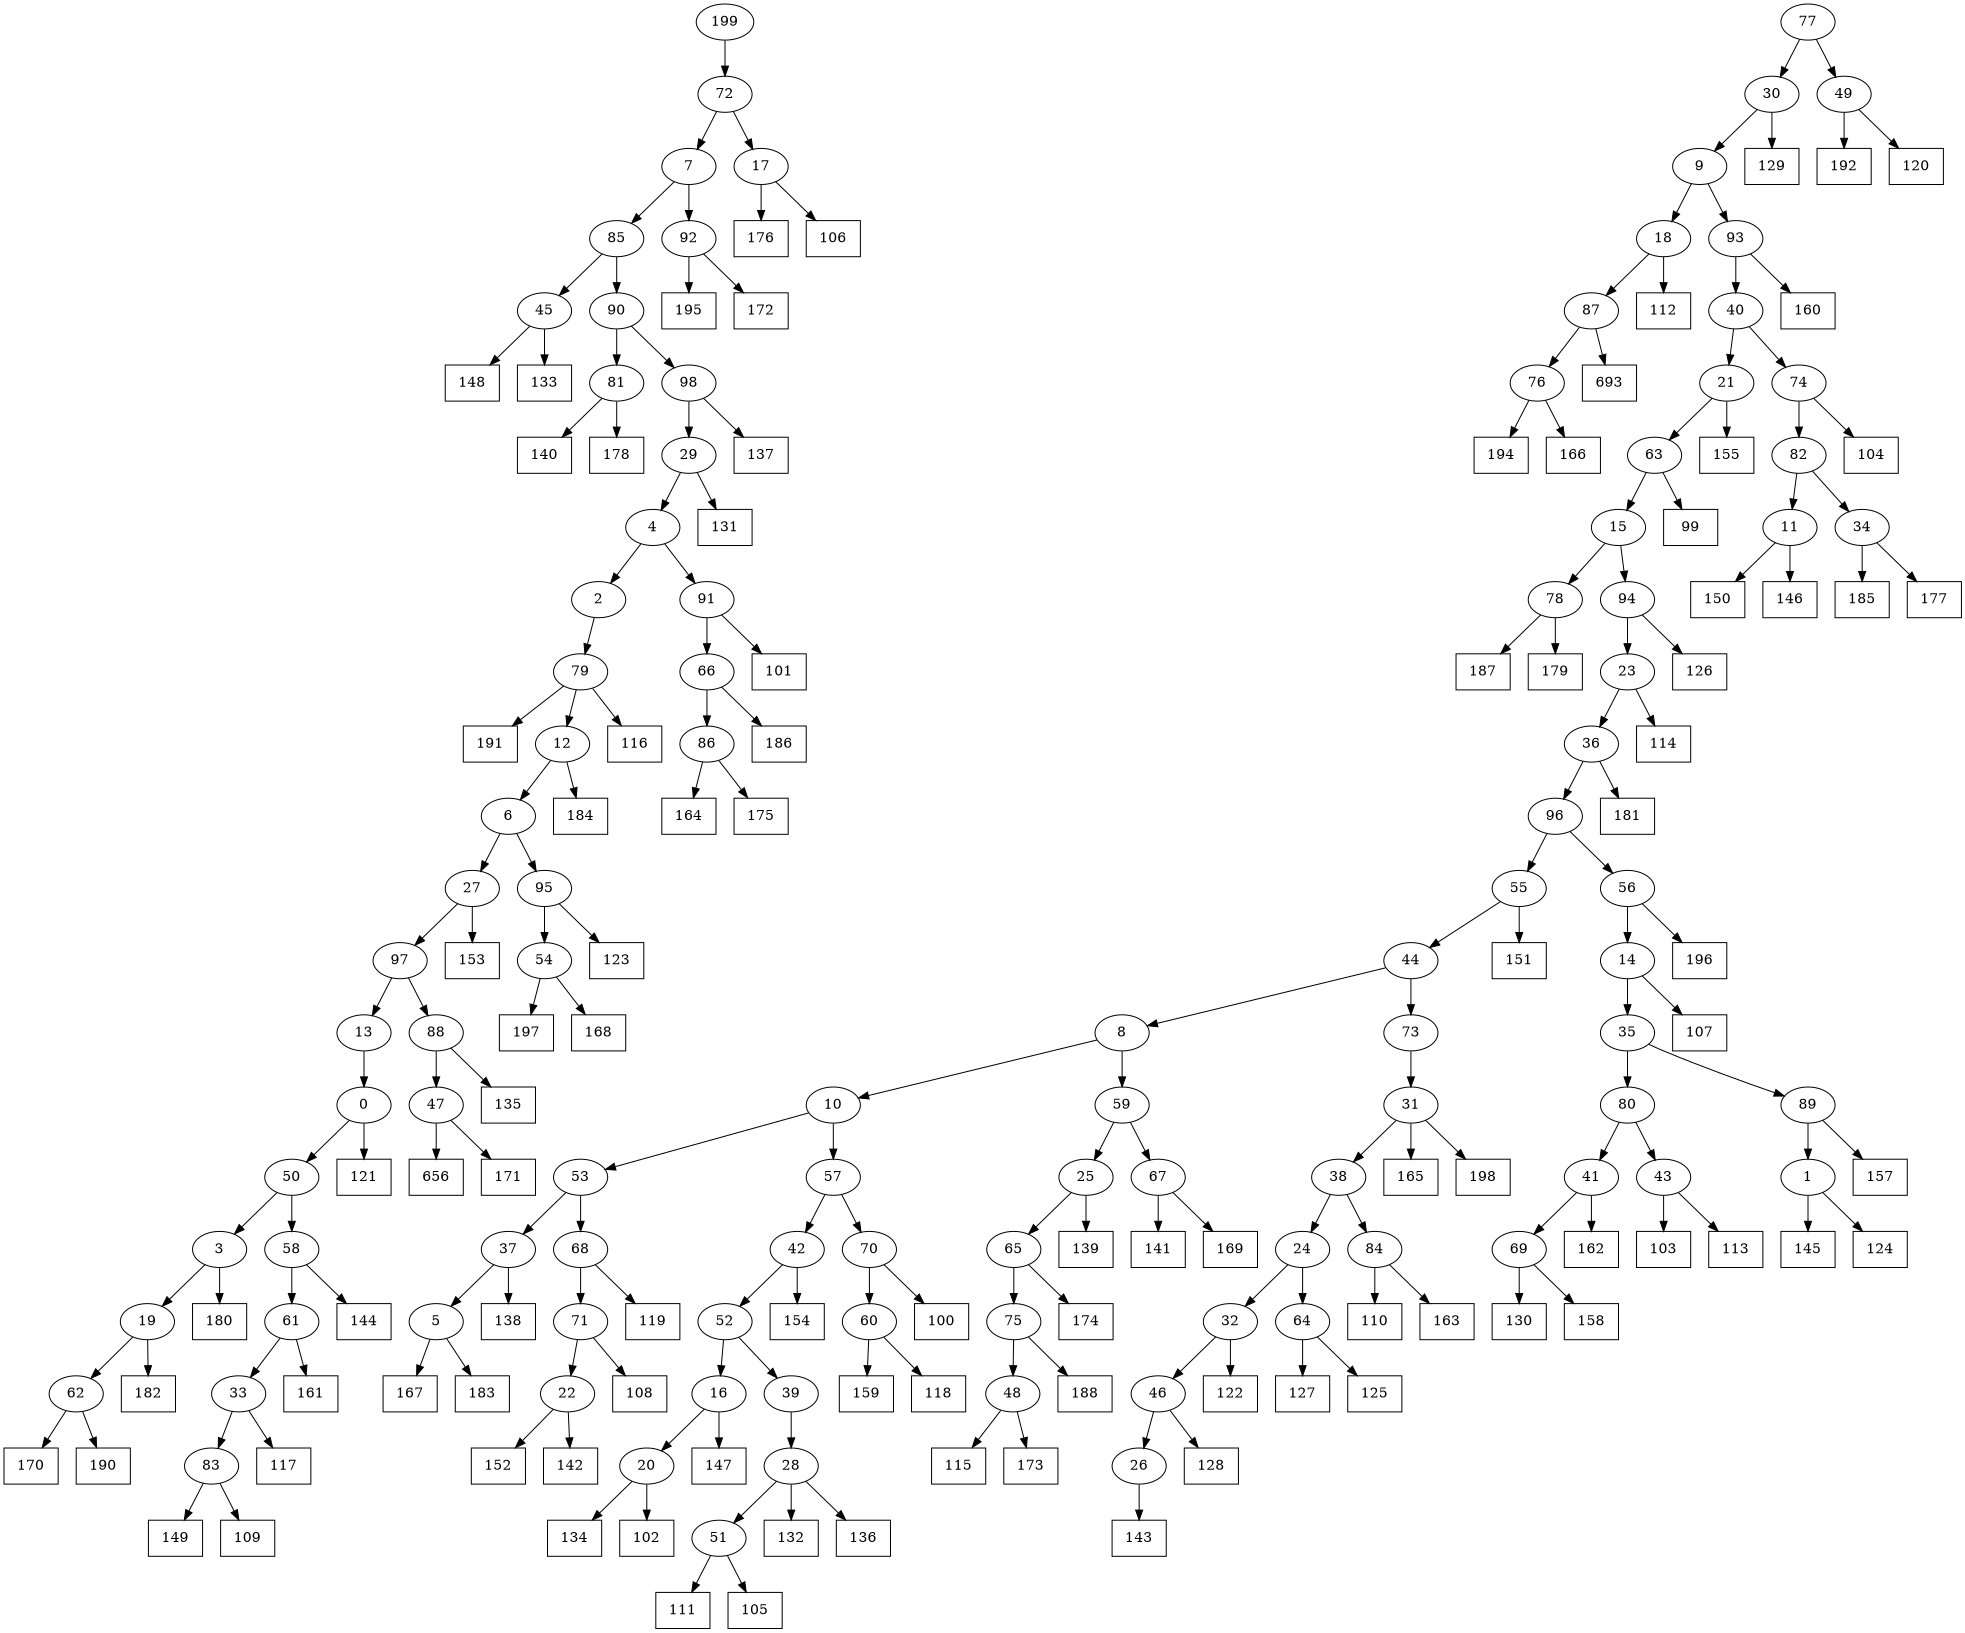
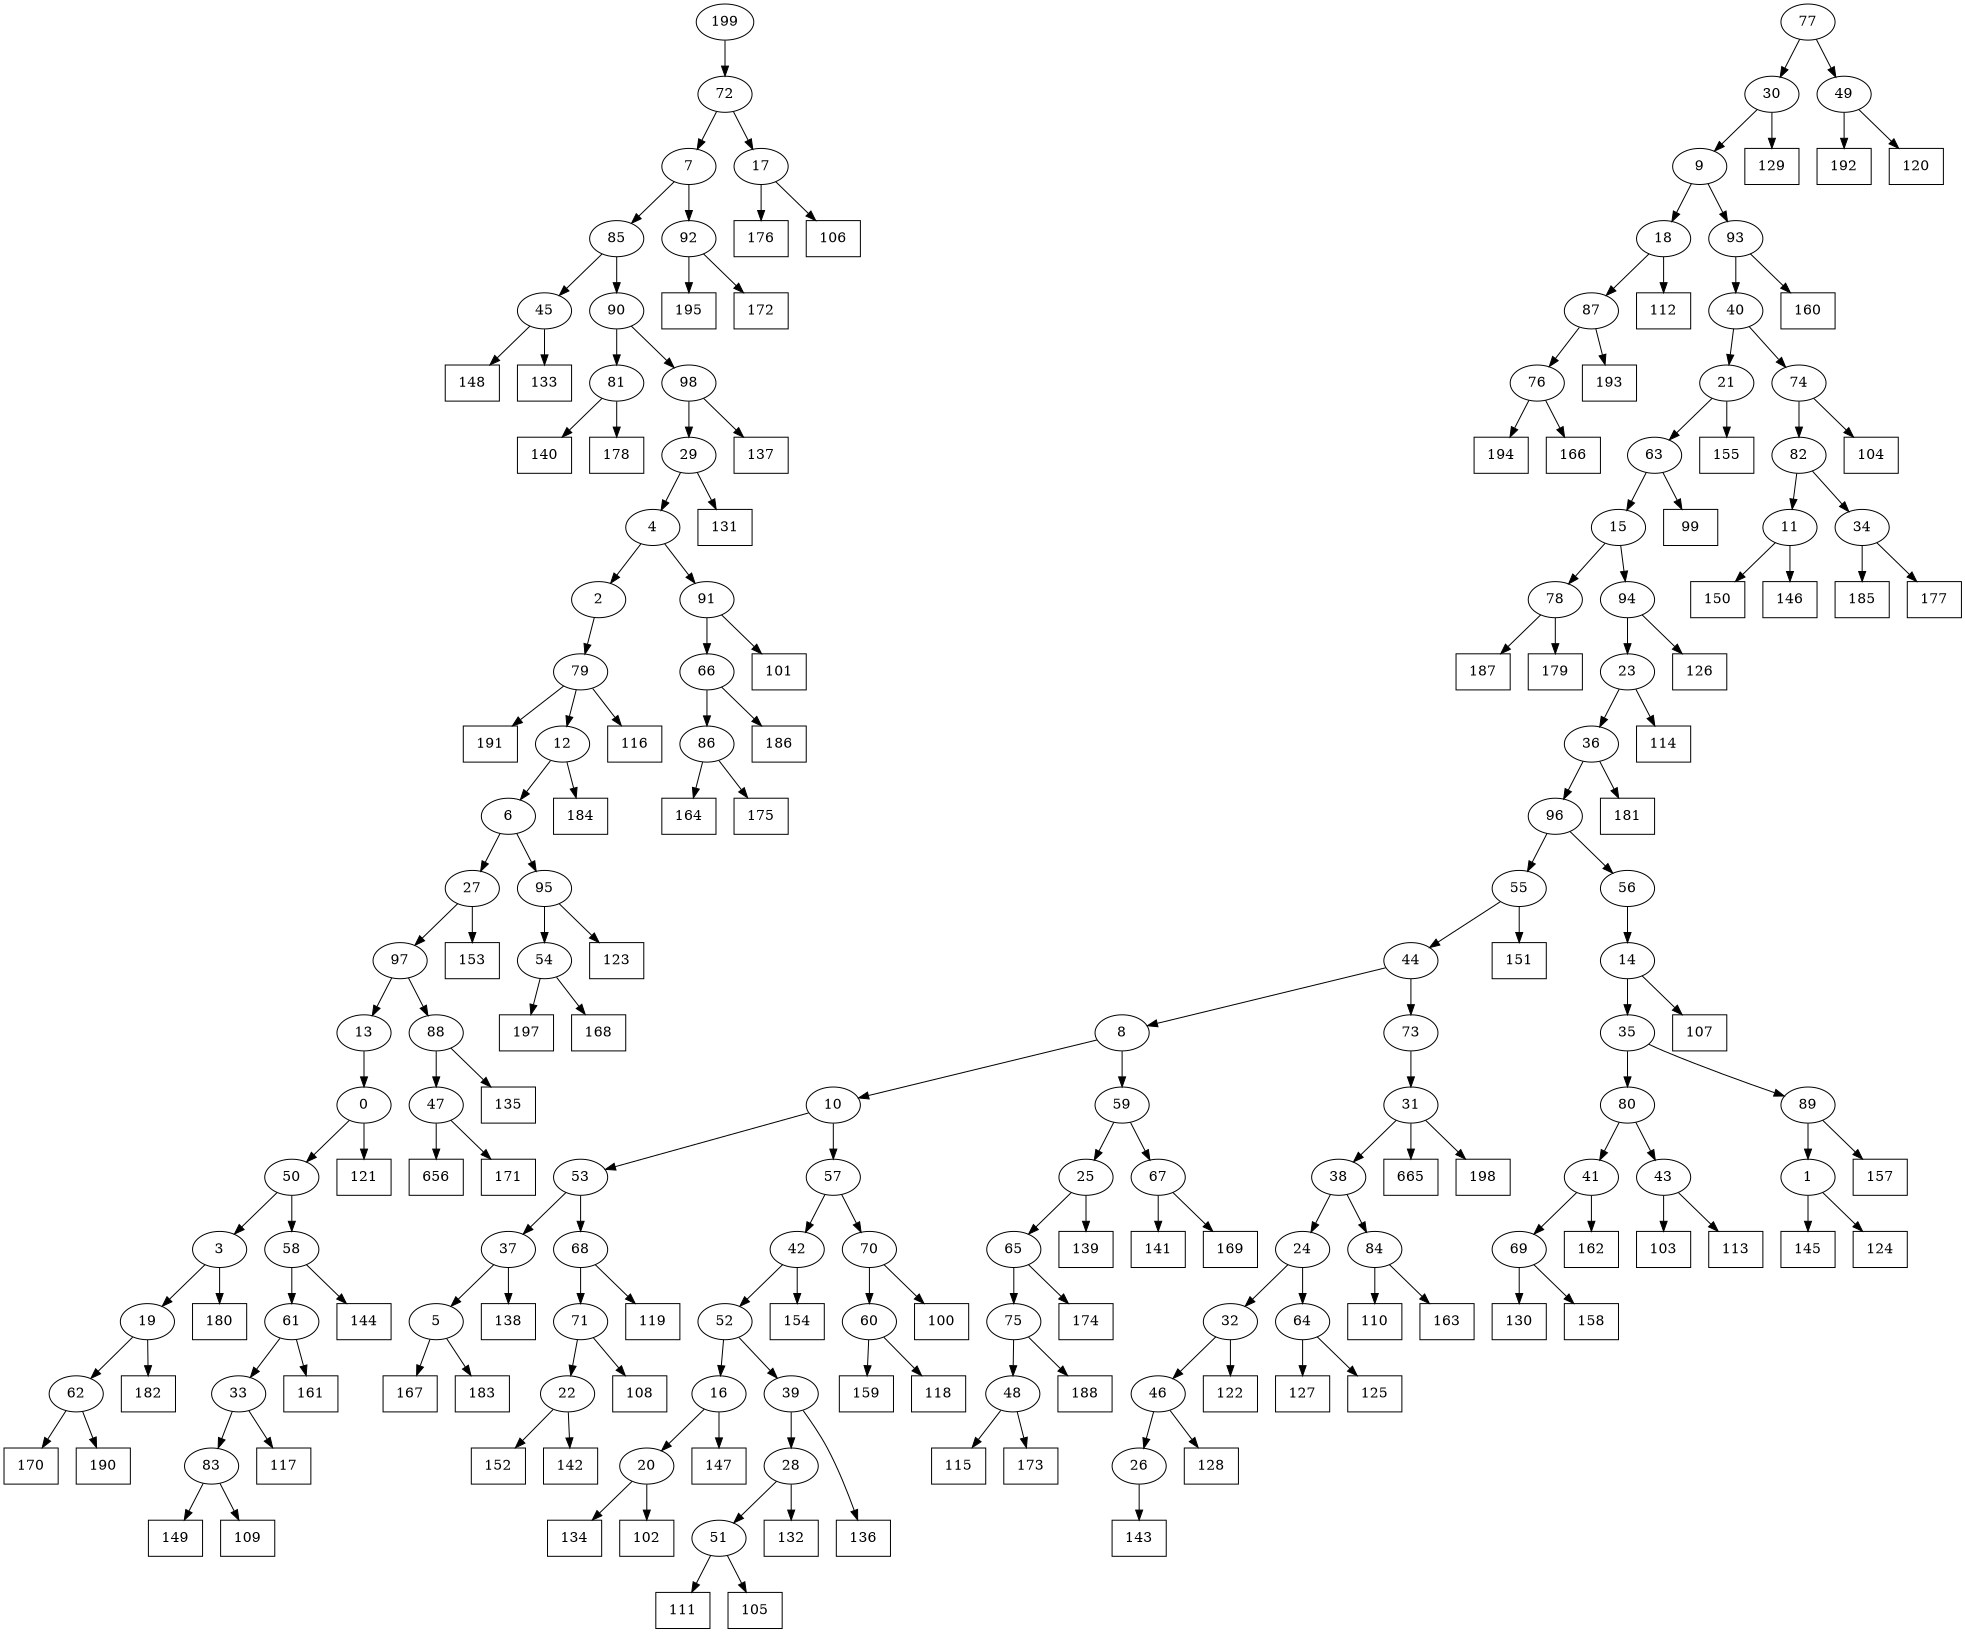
node "693": label "693" -> "193"
node "196": removed
node "165": label "165" -> "665"
edge "28" -> "136": now "39" -> "136"
